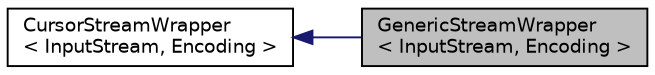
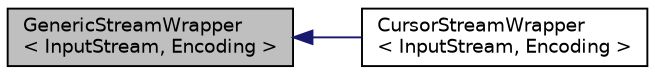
edge "GenericStreamWrapper < InputStream, Encoding >" -> "CursorStreamWrapper < InputStream, Encoding >": reversed
